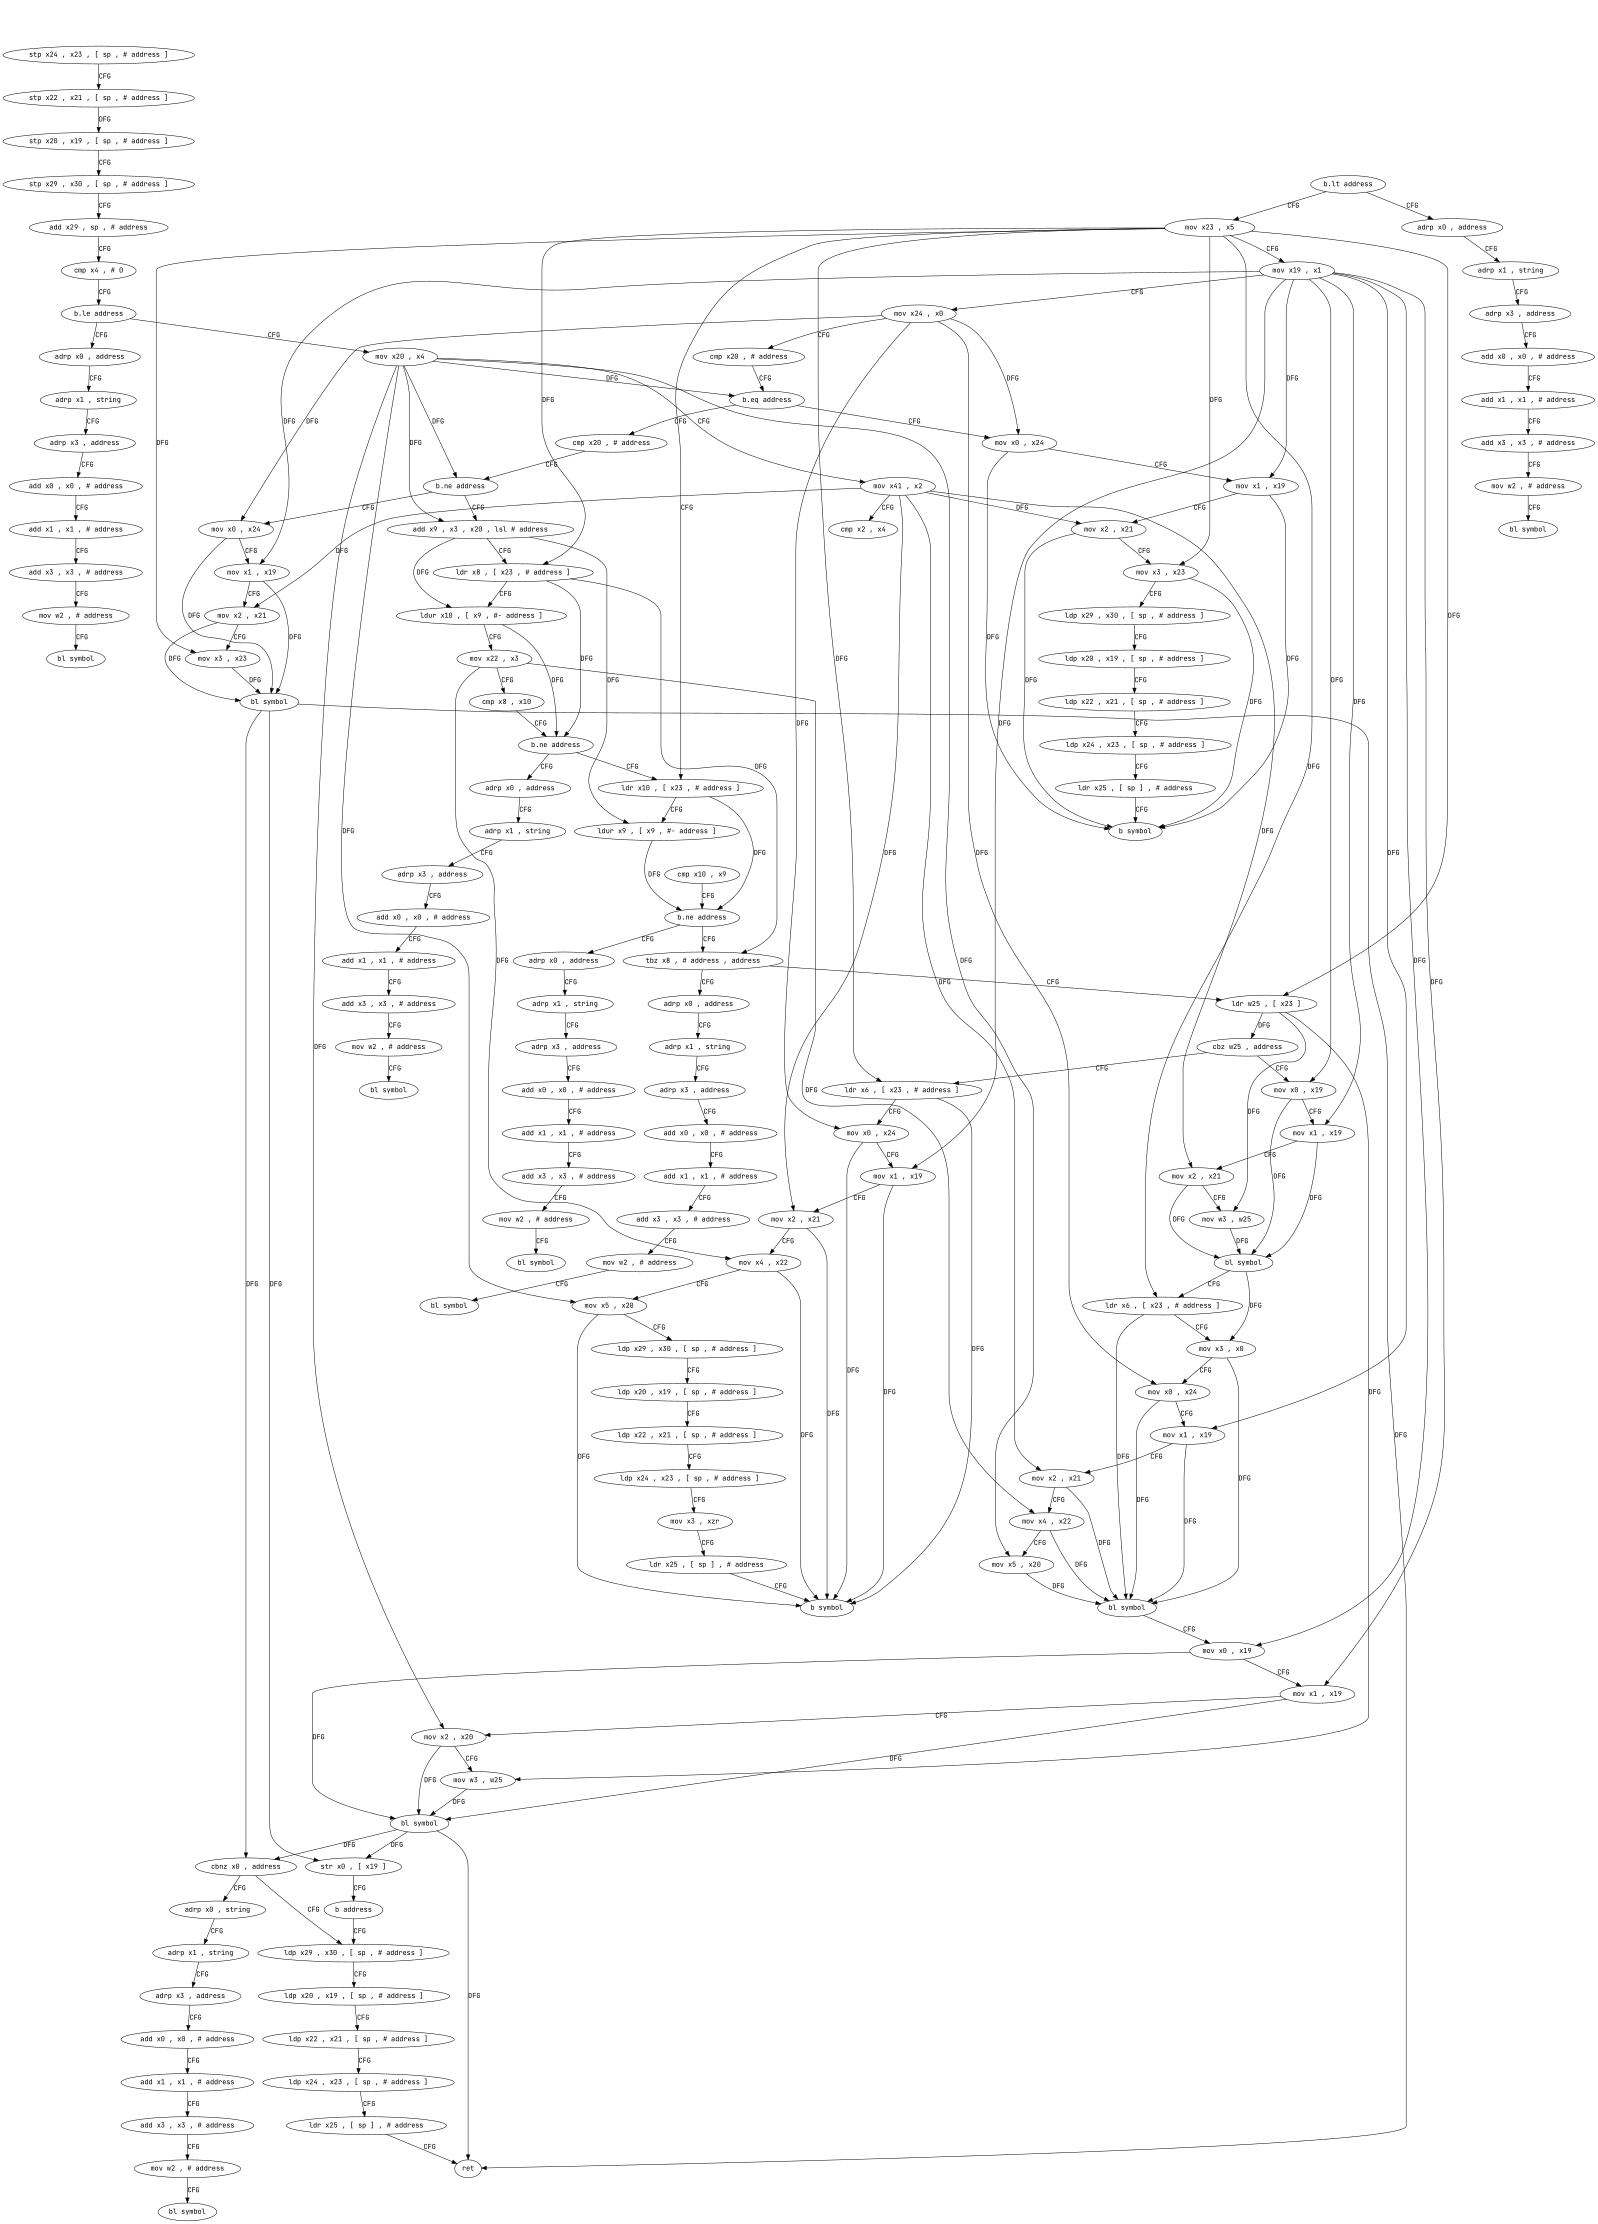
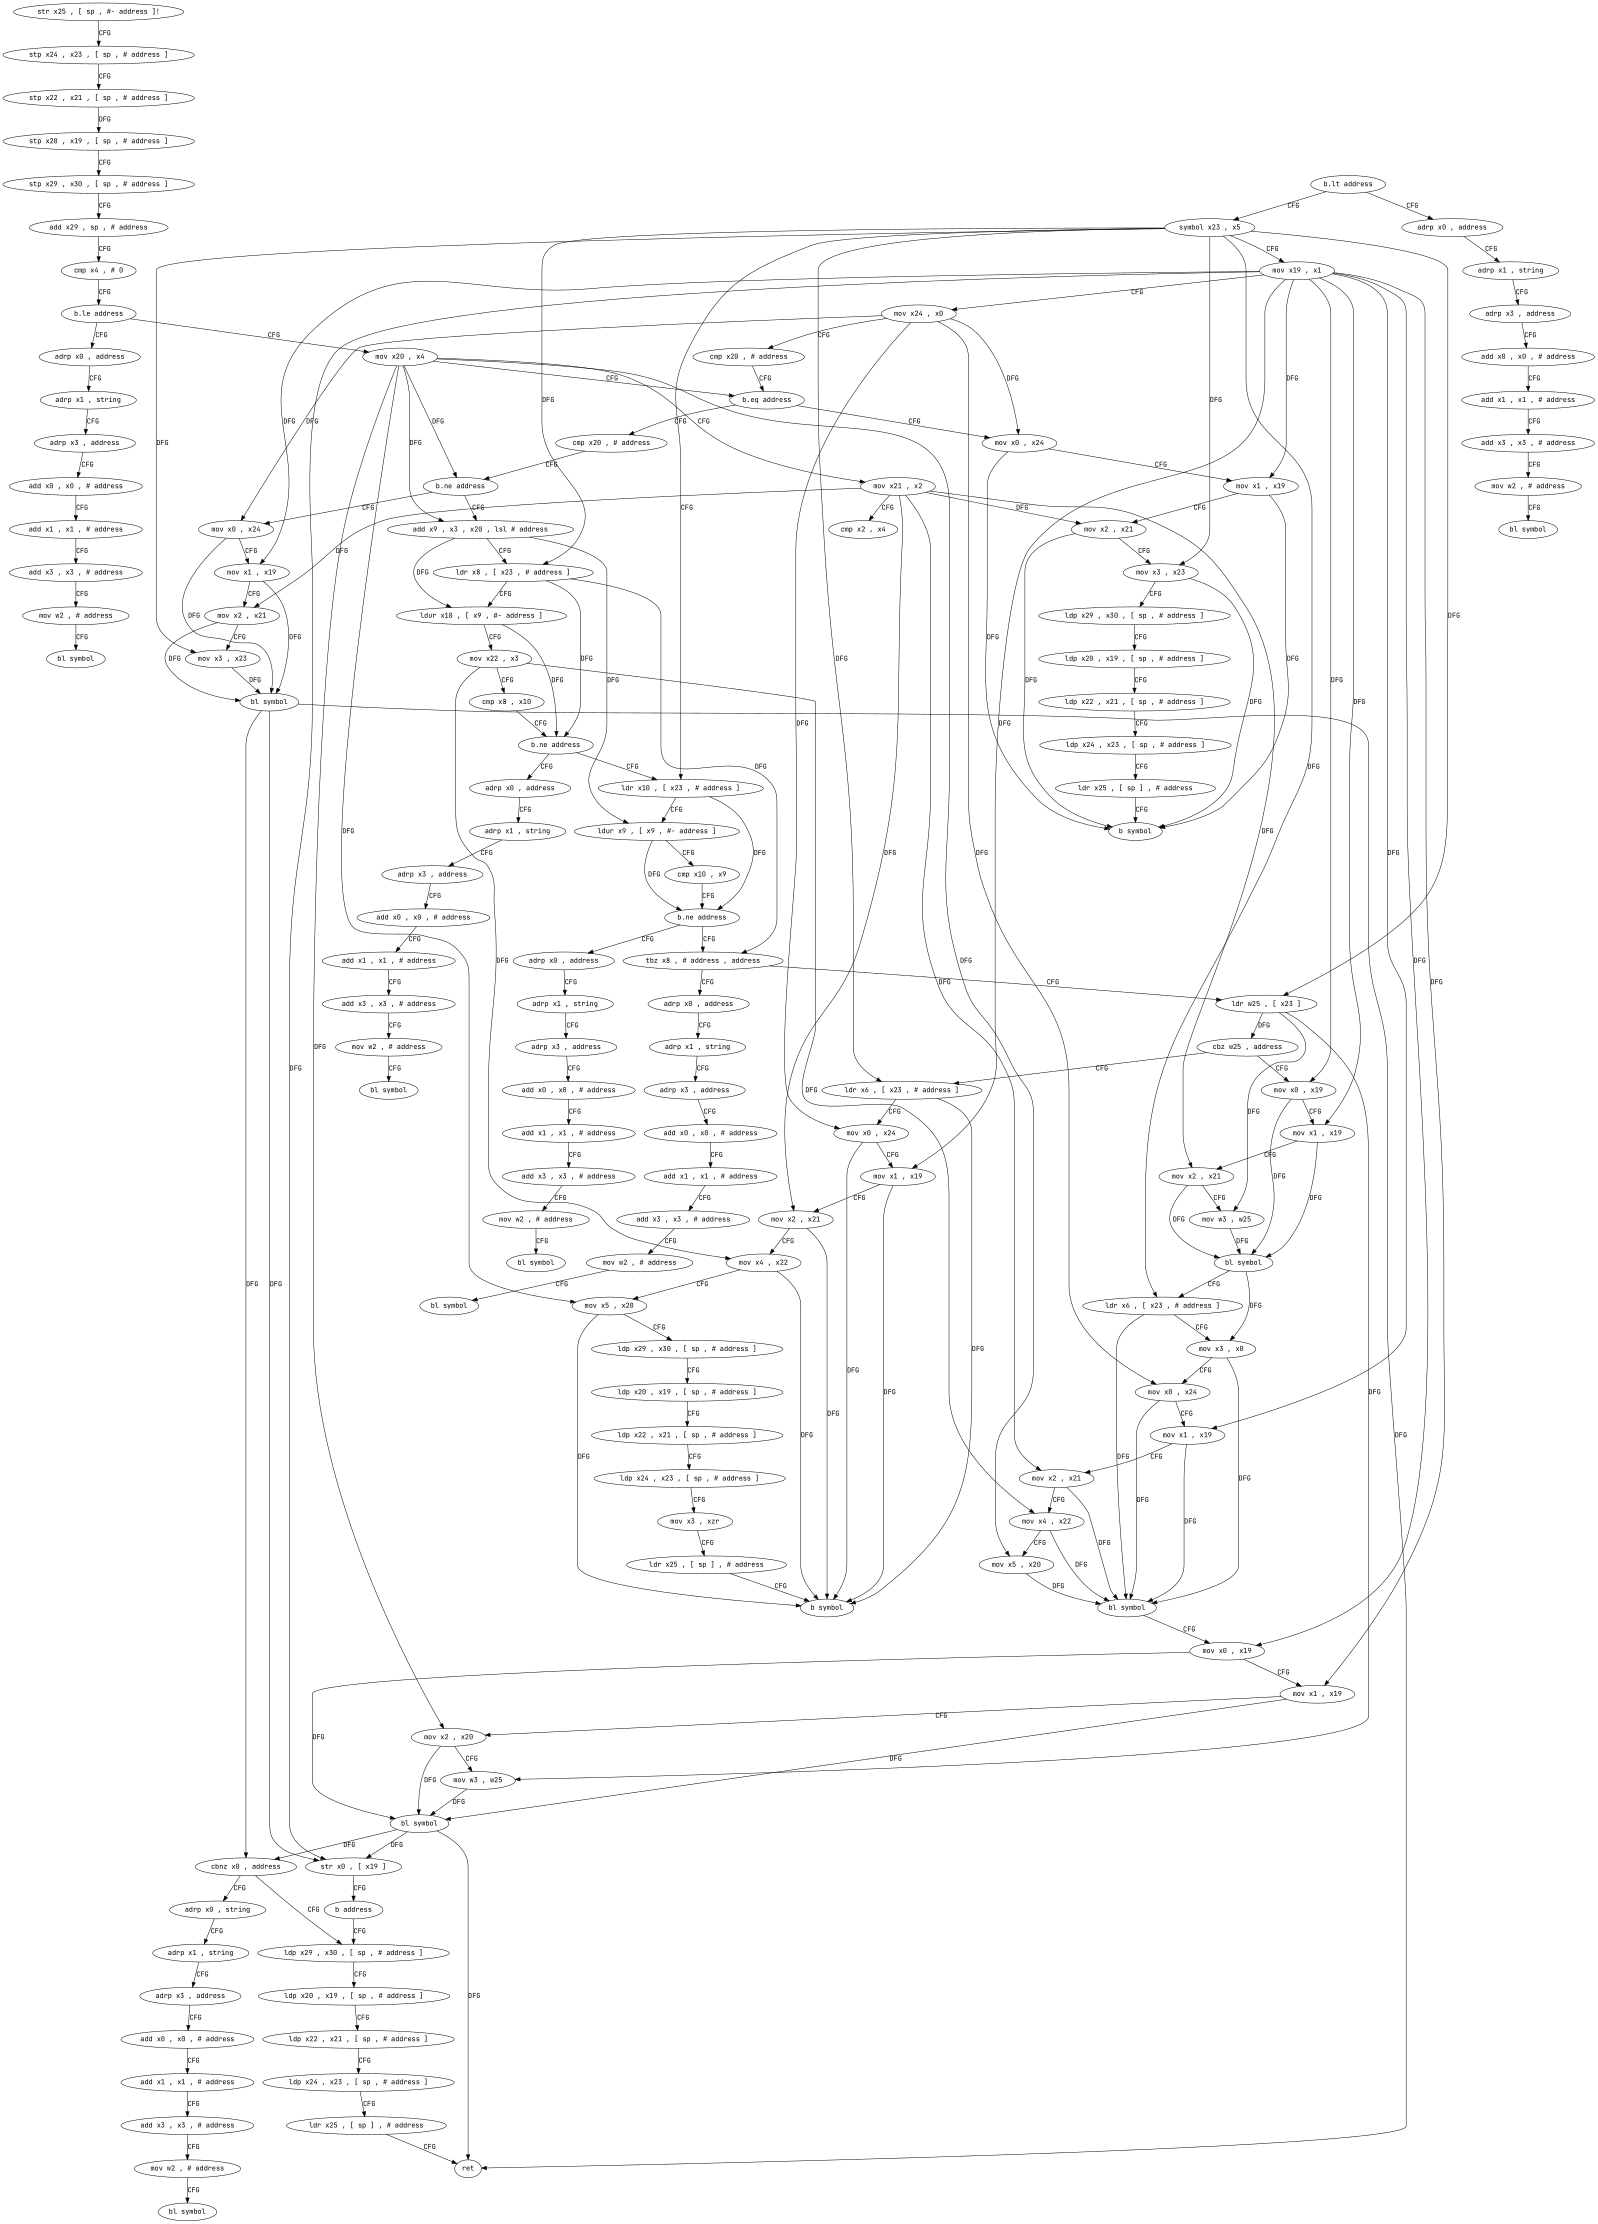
node "str x25 , [ sp , #- address ]!": added
node "mov x23 , x5": label "mov x23 , x5" -> "symbol x23 , x5"
edge "mov x20 , x4" -> "b.eq address": label "DFG" -> "CFG"
node "mov x41 , x2": label "mov x41 , x2" -> "mov x21 , x2"
edge "mov x19 , x1" -> "str x0 , [ x19 ]": added, label "DFG"
edge "ldur x9 , [ x9 , #- address ]" -> "cmp x10 , x9": added, label "CFG"
